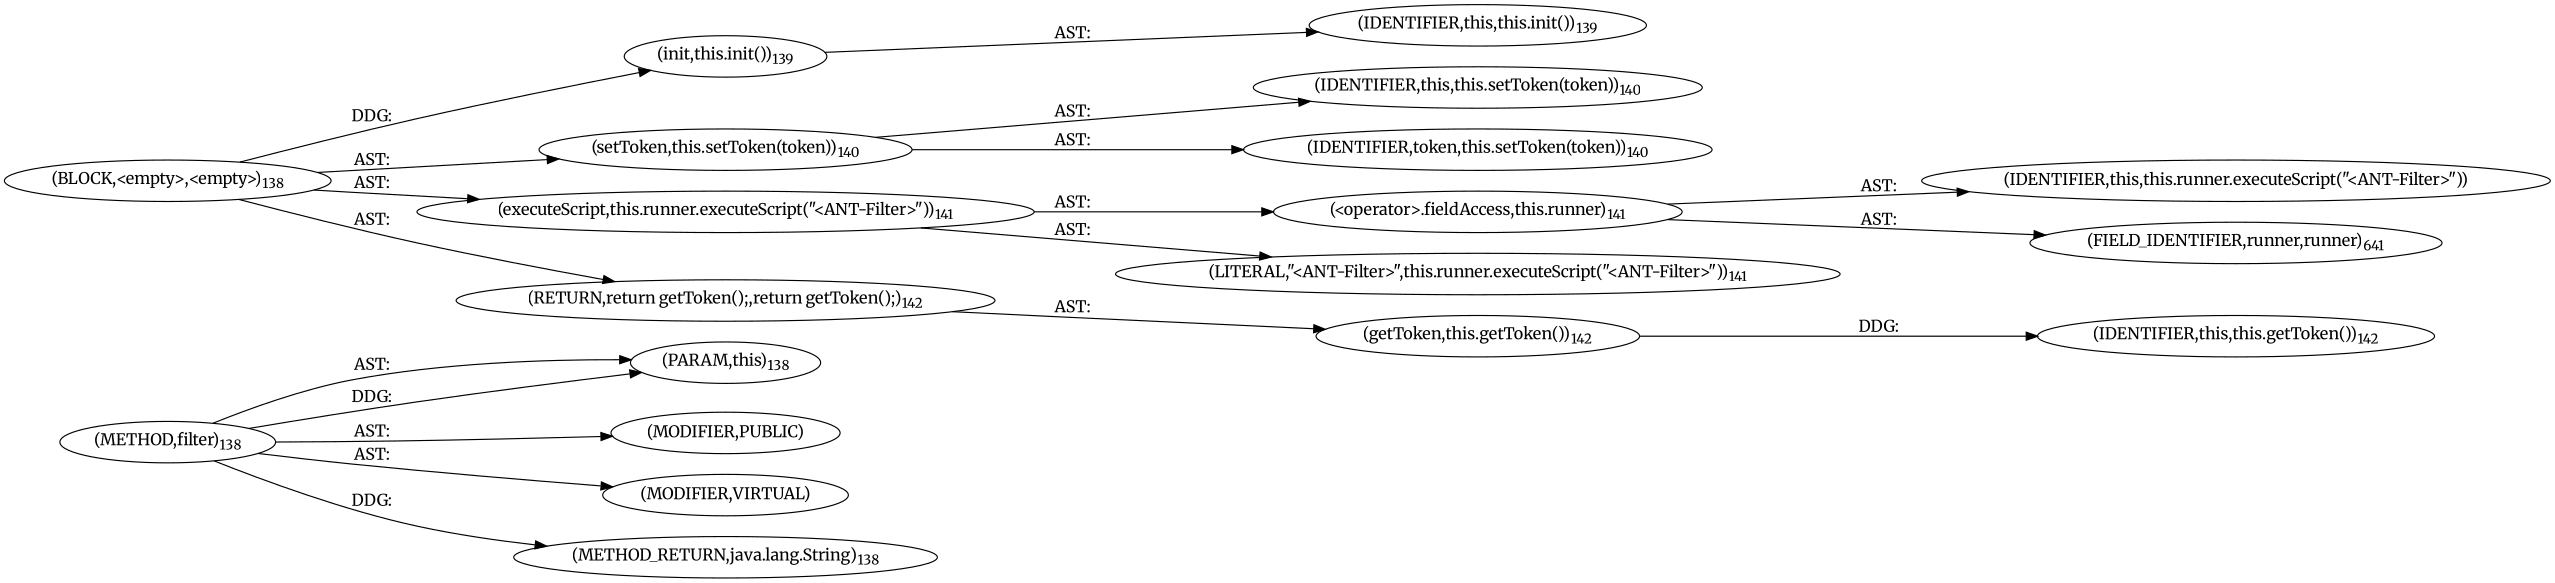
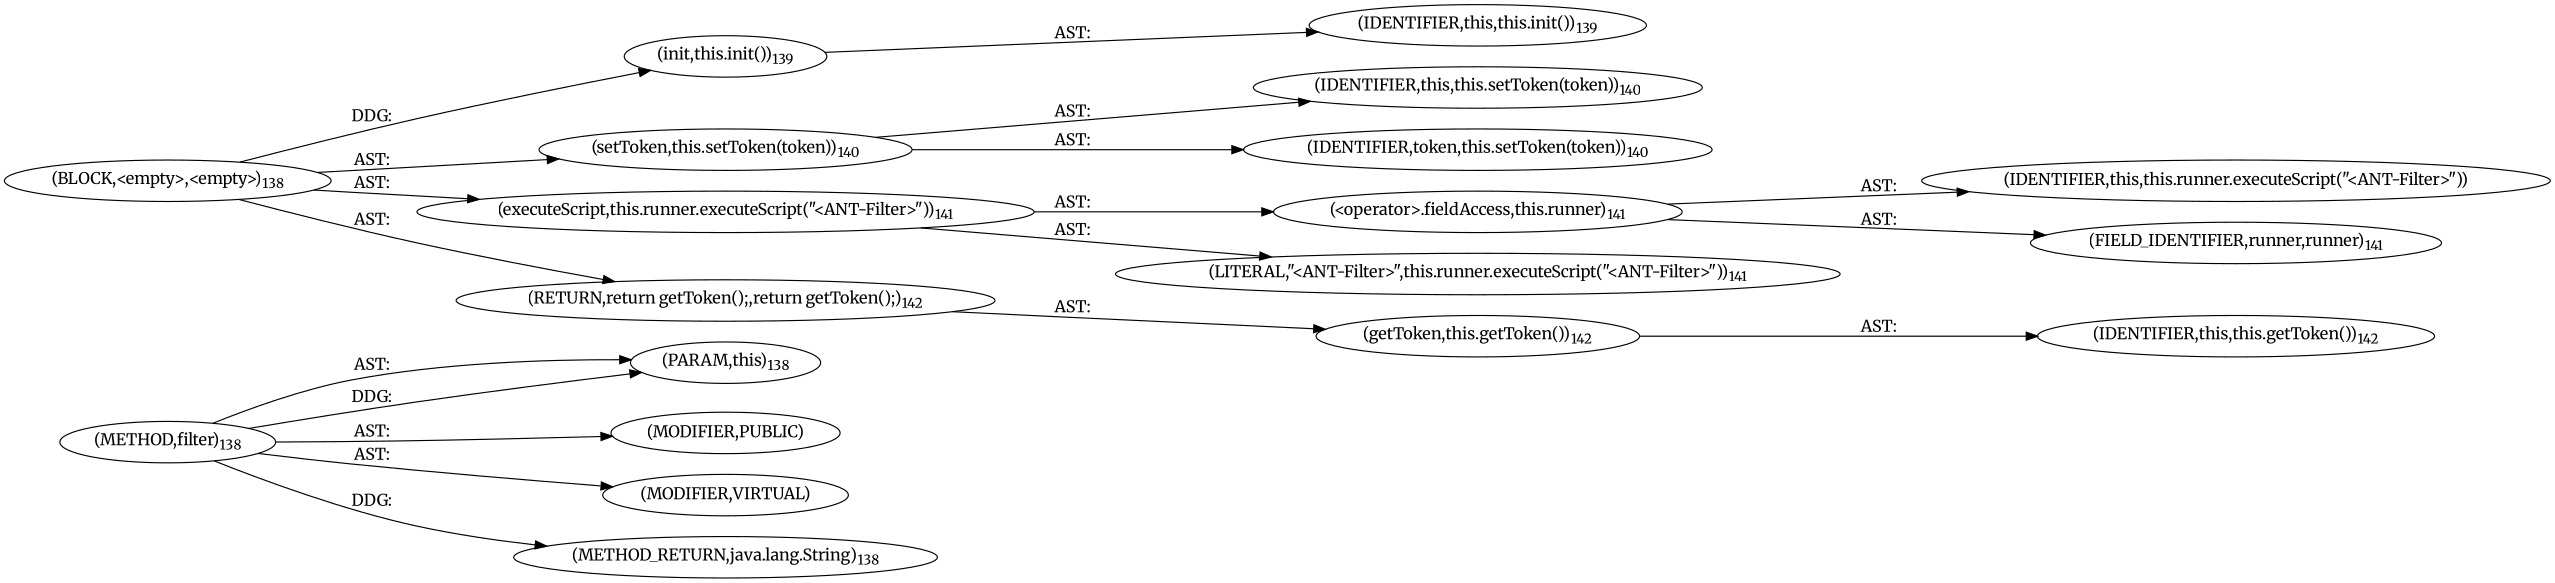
node "(FIELD_IDENTIFIER,runner,runner)": text "641" -> "141"
edge "(getToken,this.getToken())" -> "(IDENTIFIER,this,this.getToken())": label "DDG: " -> "AST: "
